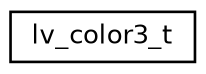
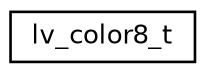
node "lv_color3_t": label "lv_color3_t" -> "lv_color8_t"
